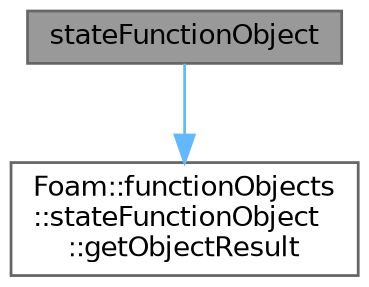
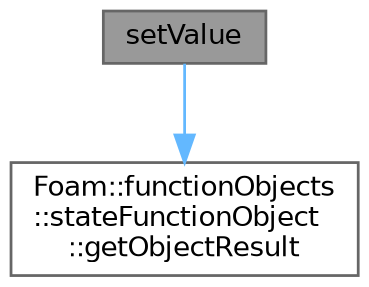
node "stateFunctionObject": label "stateFunctionObject" -> "setValue"
